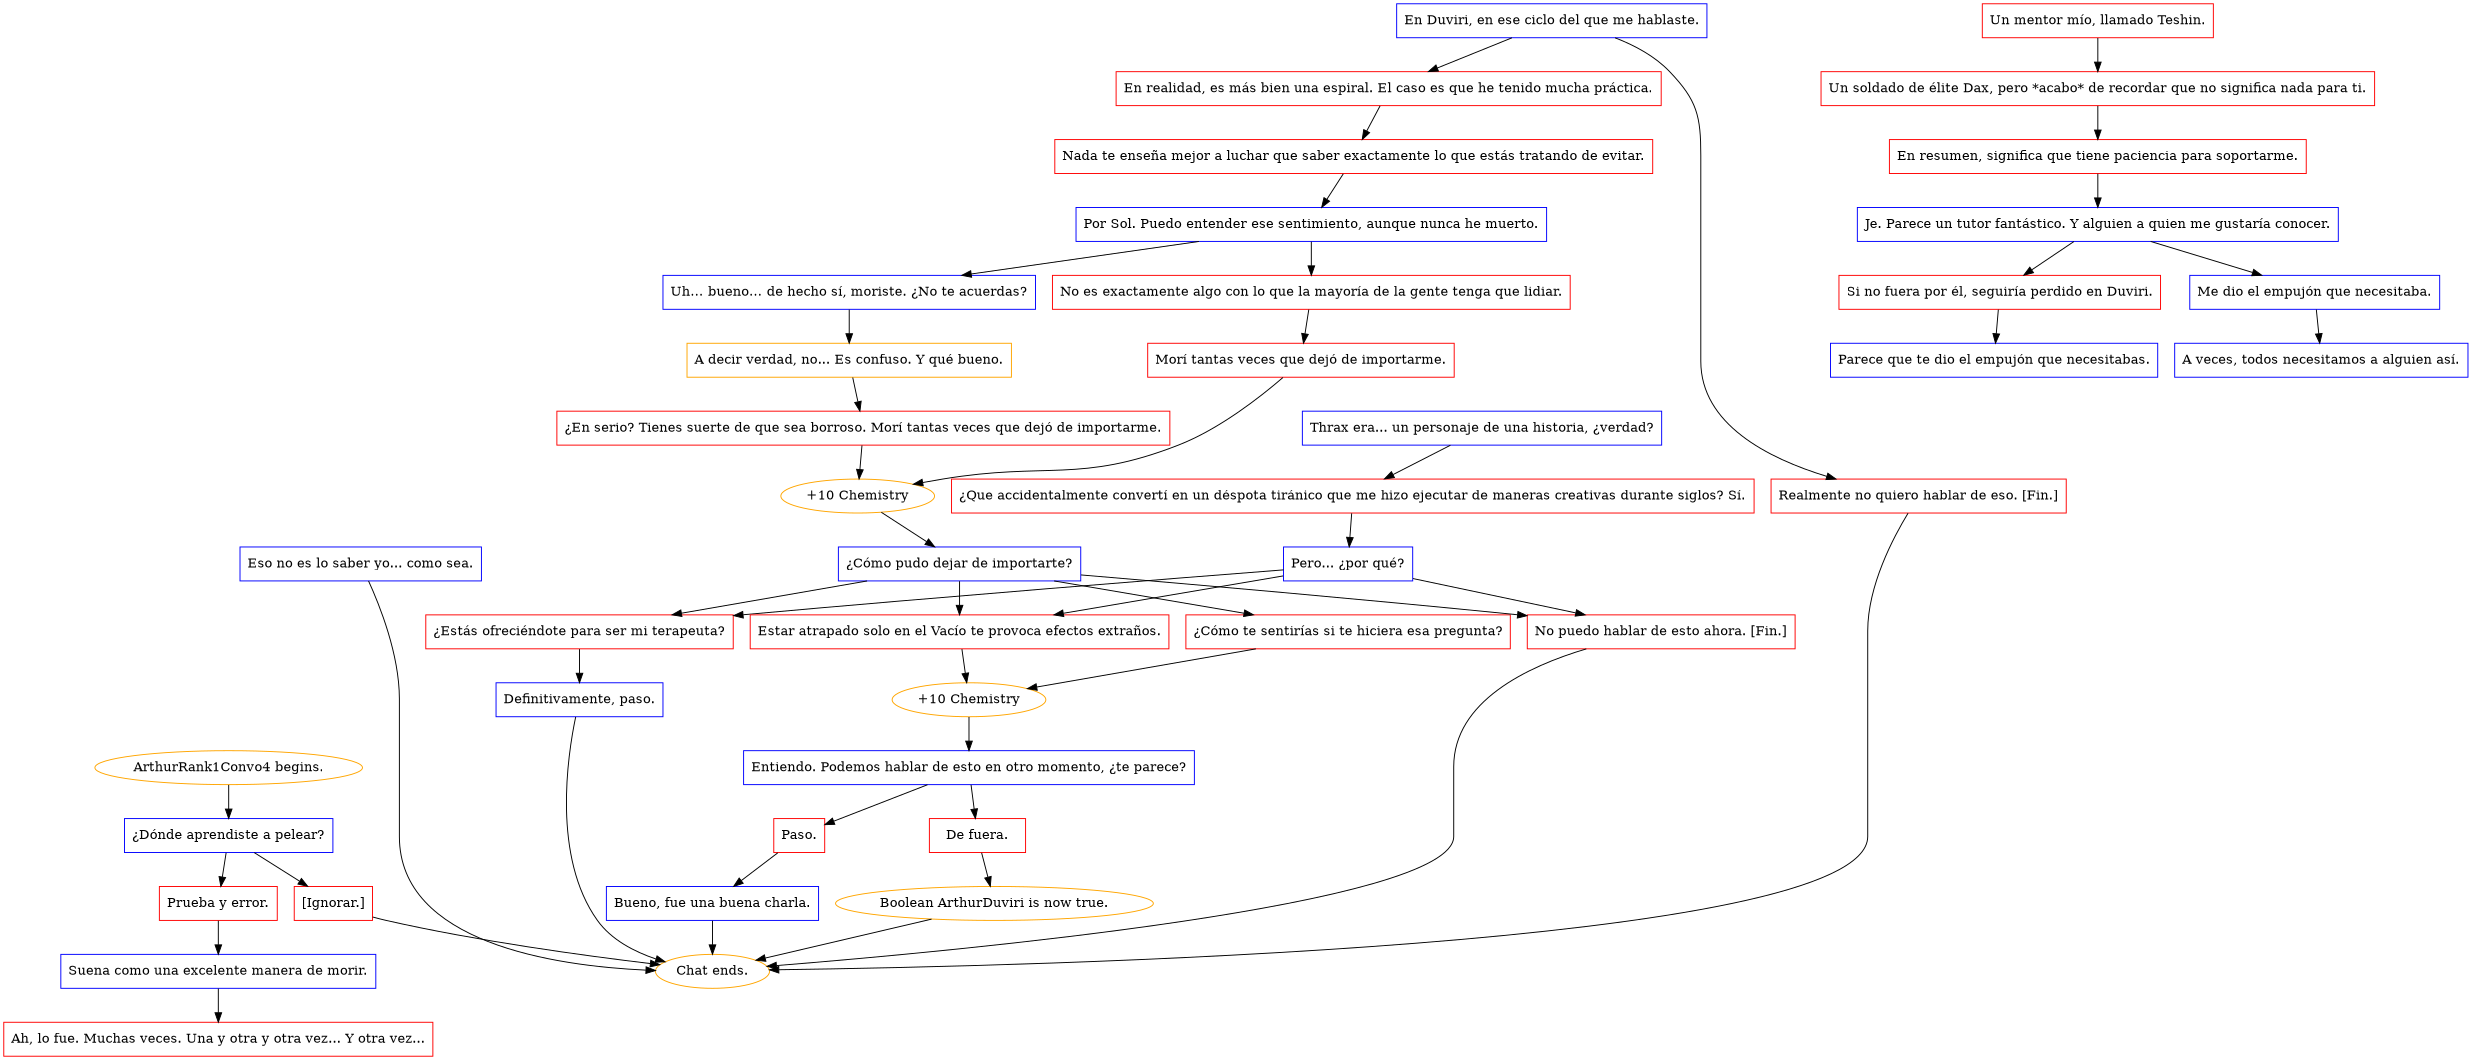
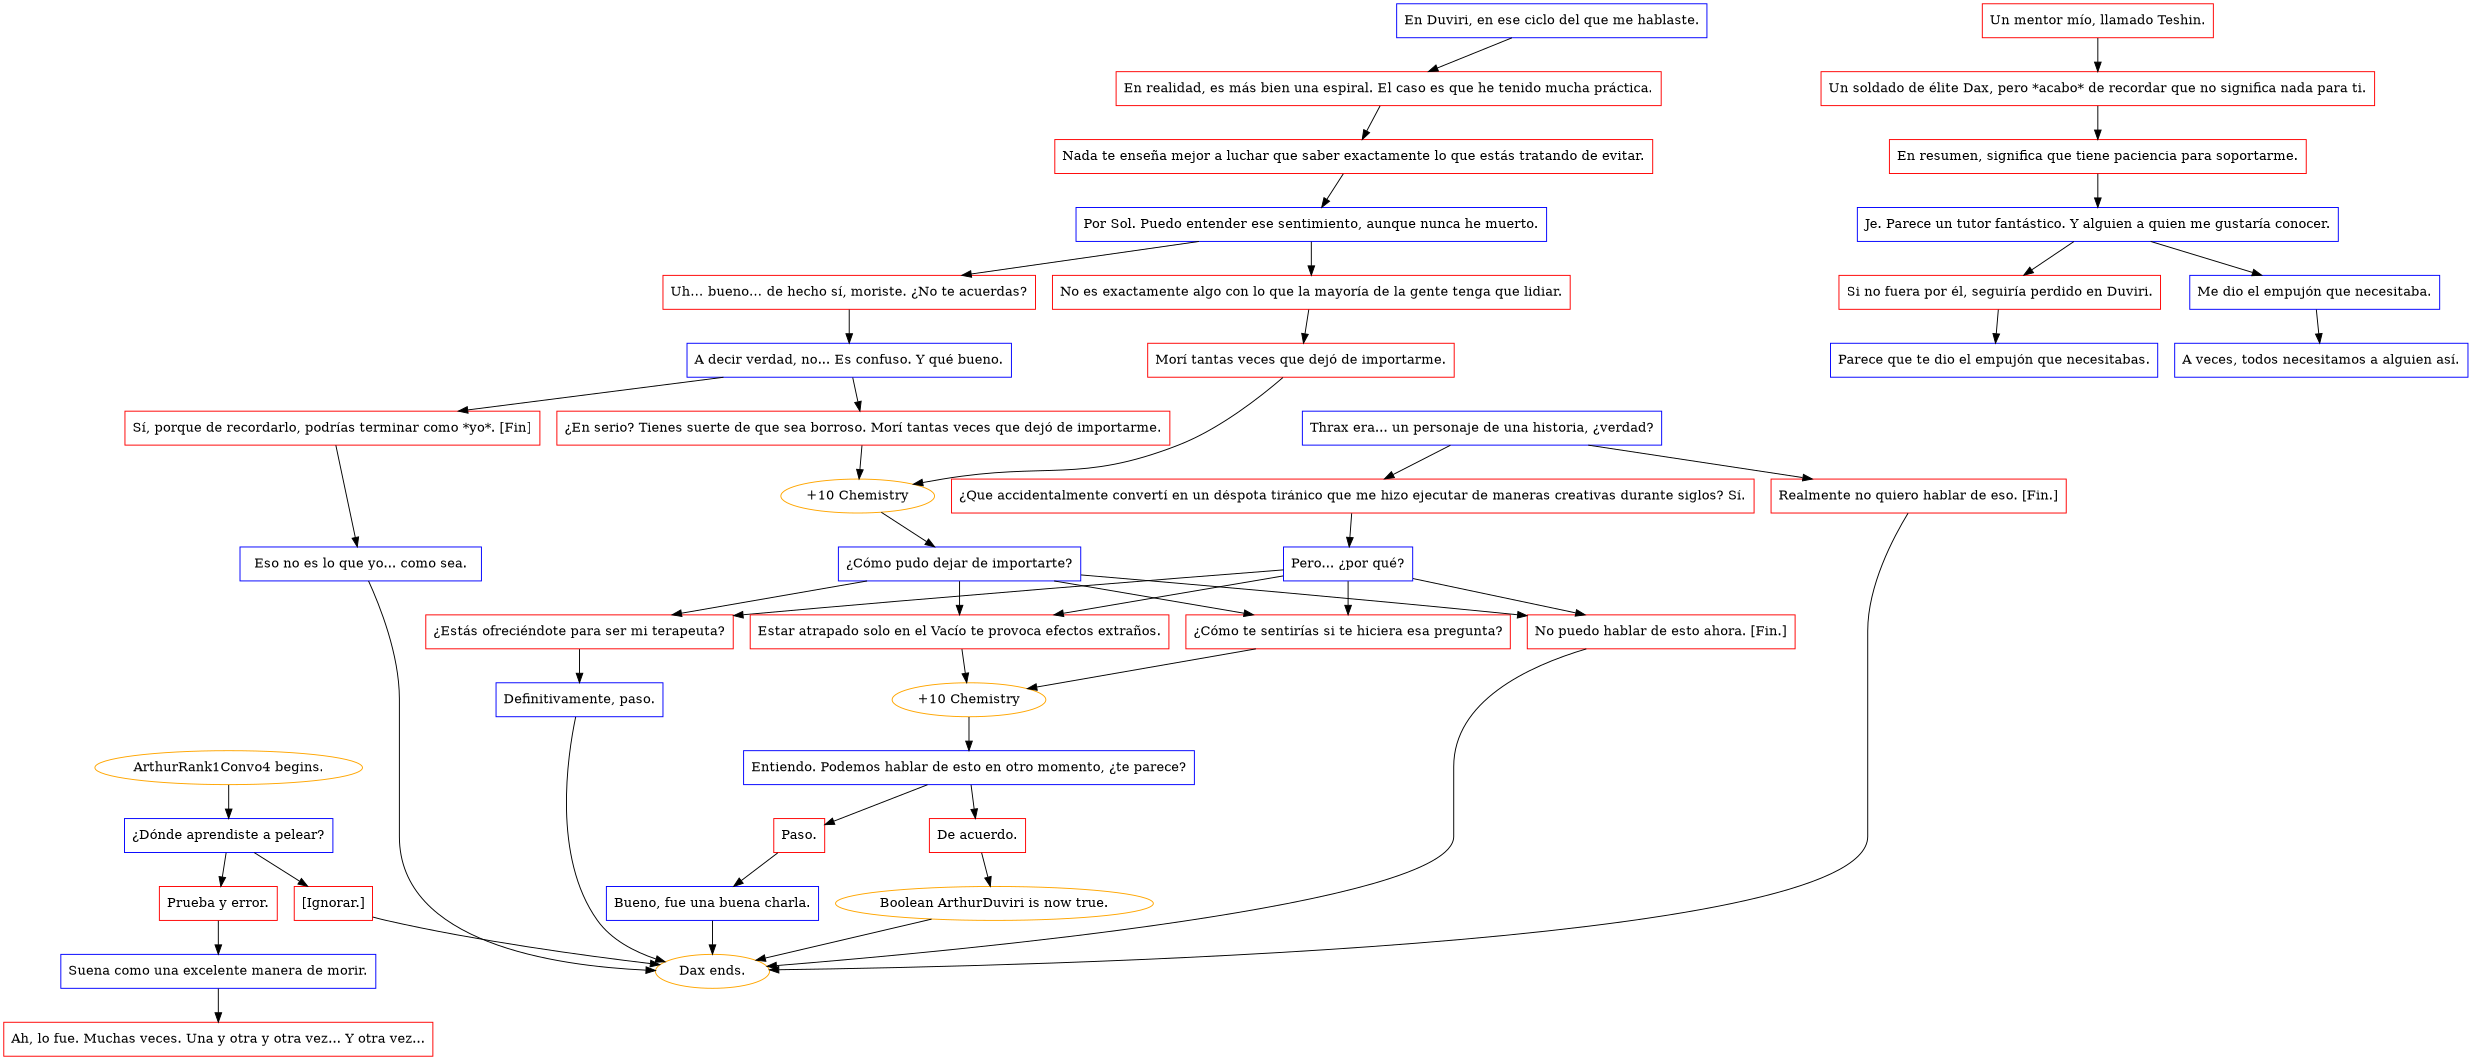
edge "En Duviri, en ese ciclo del que me hablaste." -> "Realmente no quiero hablar de eso. [Fin.]": now "Thrax era... un personaje de una historia, ¿verdad?" -> "Realmente no quiero hablar de eso. [Fin.]"
node "Uh… bueno… de hecho sí, moriste. ¿No te acuerdas?": color blue -> red
node "A decir verdad, no... Es confuso. Y qué bueno.": color orange -> blue
node "Sí, porque de recordarlo, podrías terminar como *yo*. [Fin]": added
node "Eso no es lo saber yo... como sea.": label "Eso no es lo saber yo... como sea." -> "Eso no es lo que yo... como sea."
edge "Pero... ¿por qué?" -> "¿Cómo te sentirías si te hiciera esa pregunta?": added
node "De fuera.": label "De fuera." -> "De acuerdo."
node "Chat ends.": label "Chat ends." -> "Dax ends."
